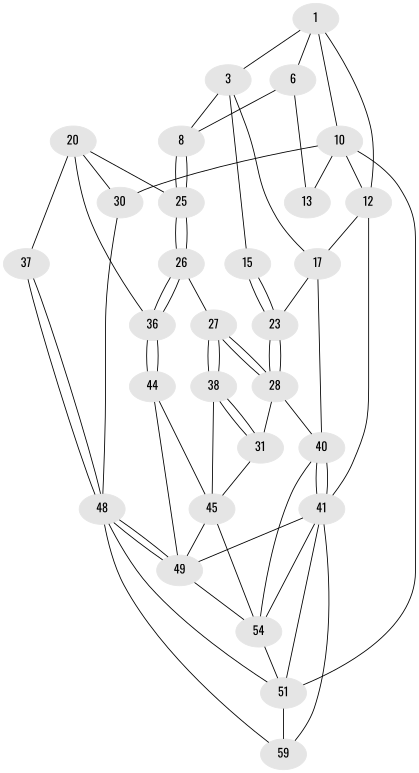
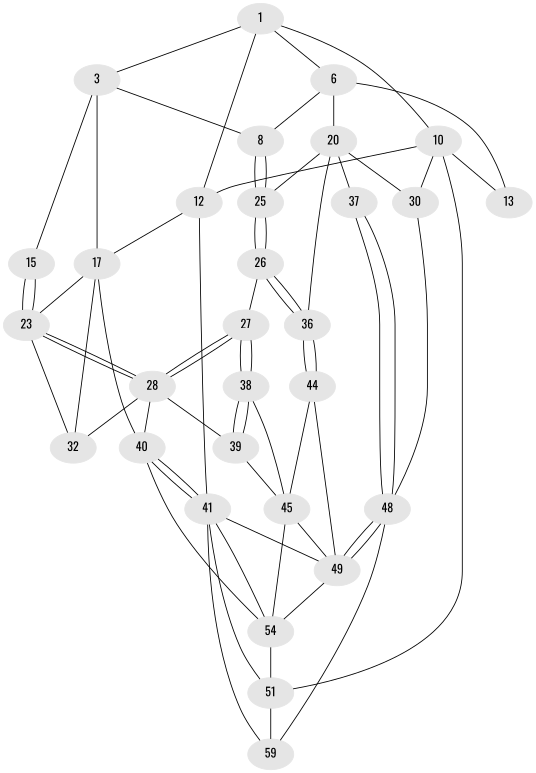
edge "6" -- "20": added
node "32": added
node "31": label "31" -> "39"
edge "48" -- "51": removed
